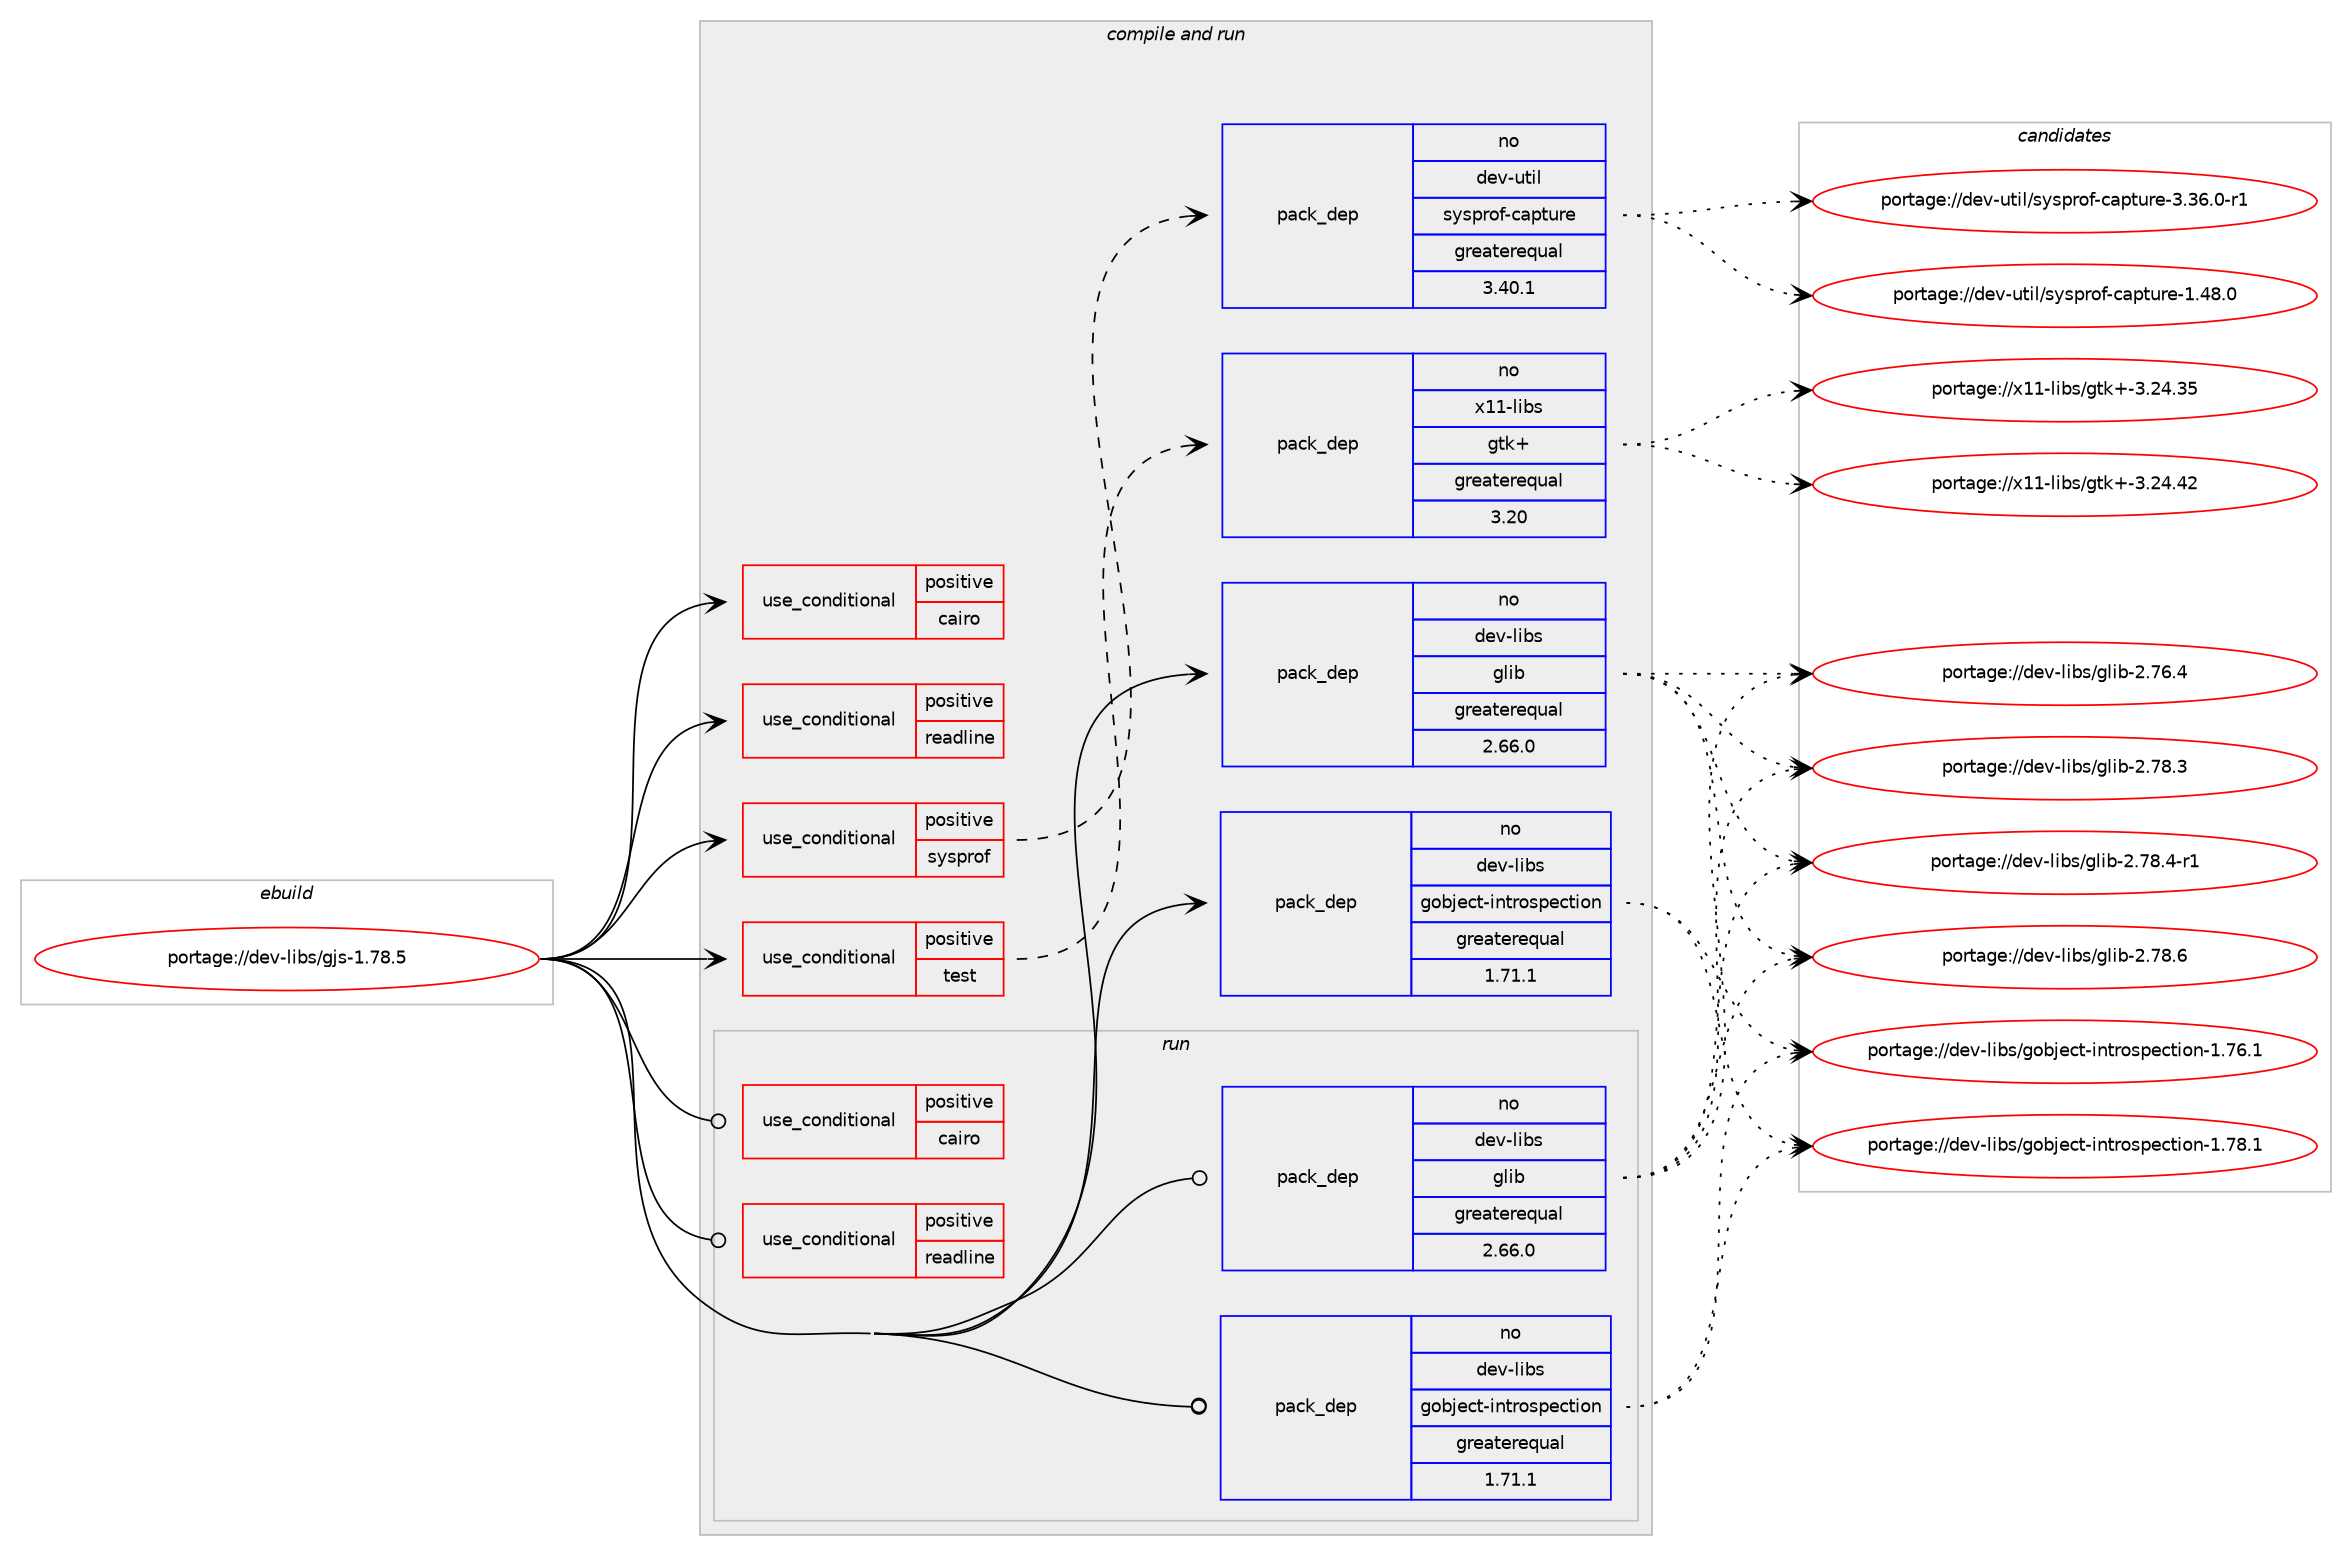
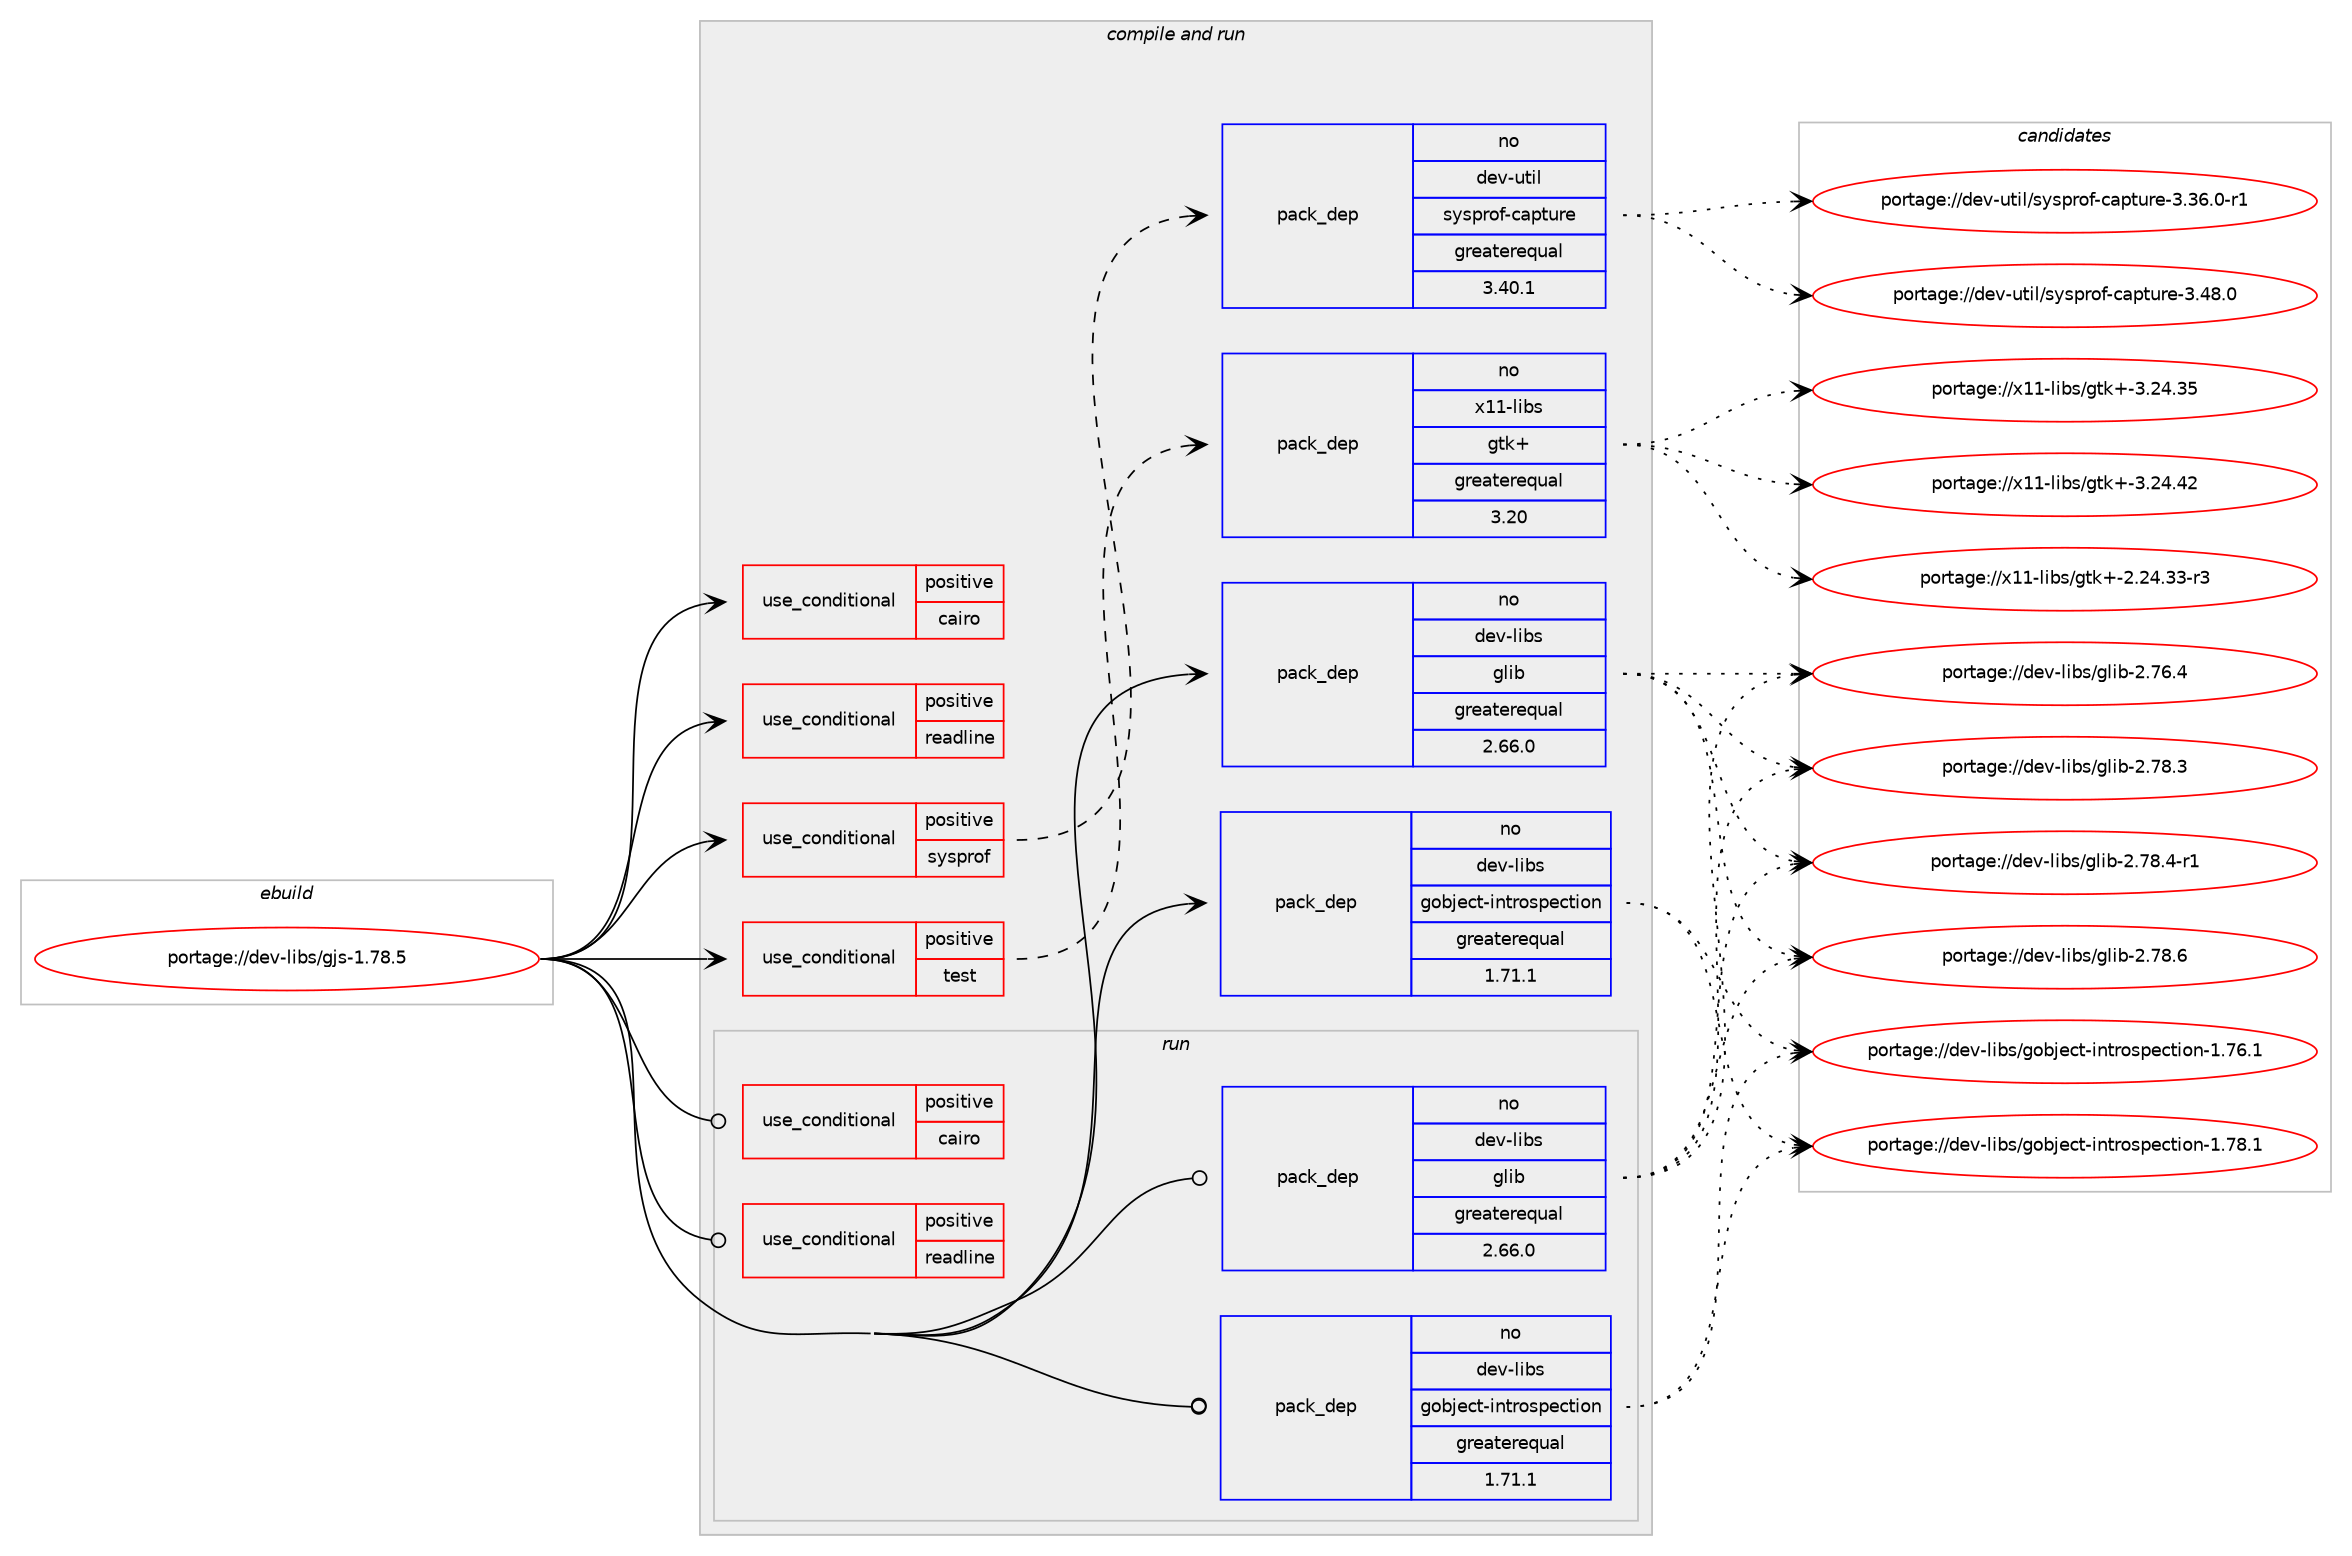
node "portage://dev-util/sysprof-capture-1.48.0": label "portage://dev-util/sysprof-capture-1.48.0" -> "portage://dev-util/sysprof-capture-3.48.0"
node "portage://x11-libs/gtk+-2.24.33-r3": added
